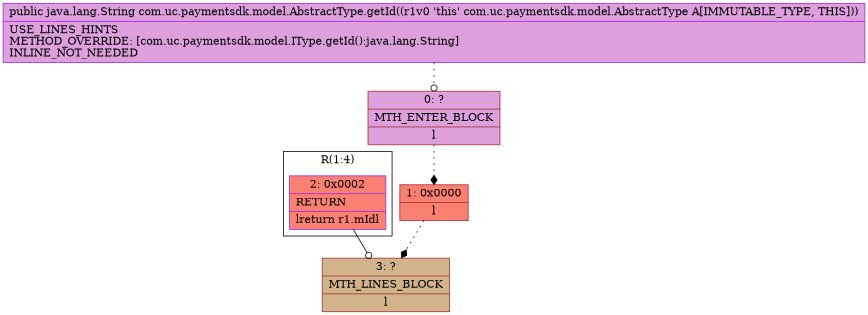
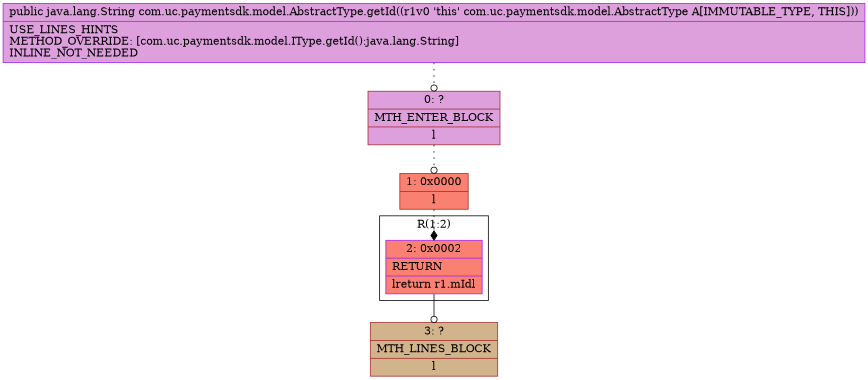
cluster "R(1:4)": label "R(1:4)" -> "R(1:2)"
edge "0: ?" -> "1: 0x0000": arrowhead diamond -> odot
edge "1: 0x0000" -> "3: ?": now "1: 0x0000" -> "2: 0x0002"
